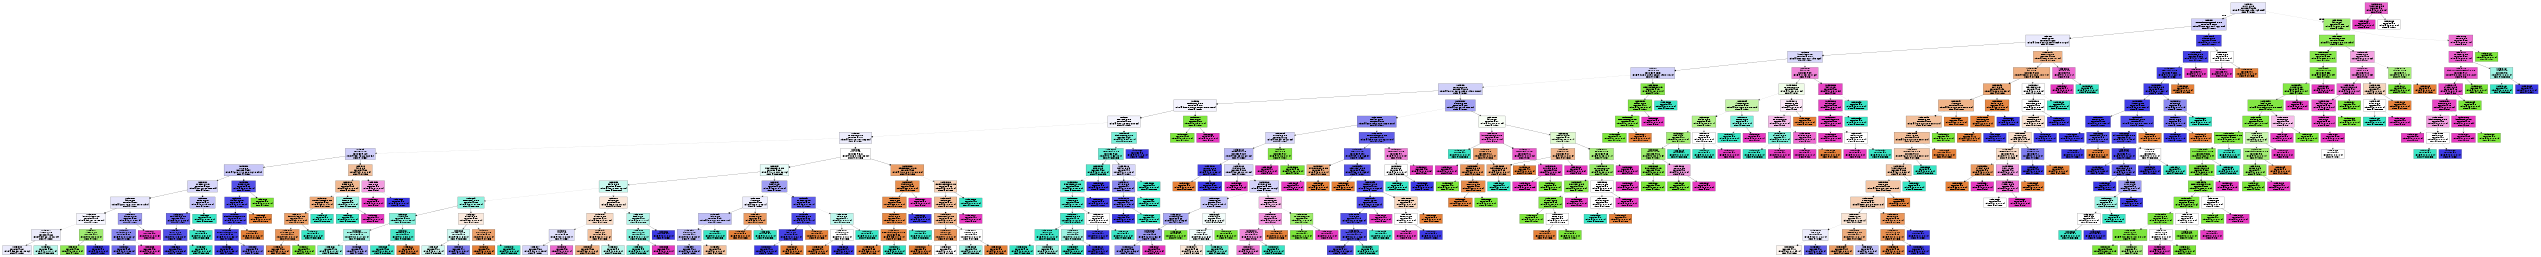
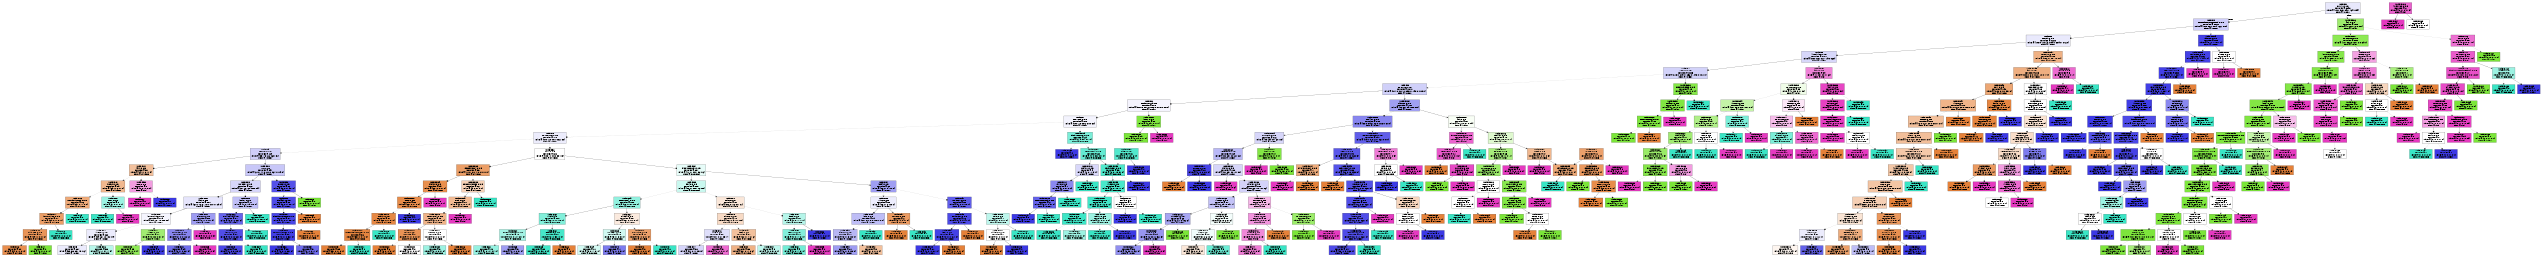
edge "node #130" -> "node #131": now "node #130" -> "node #132"
